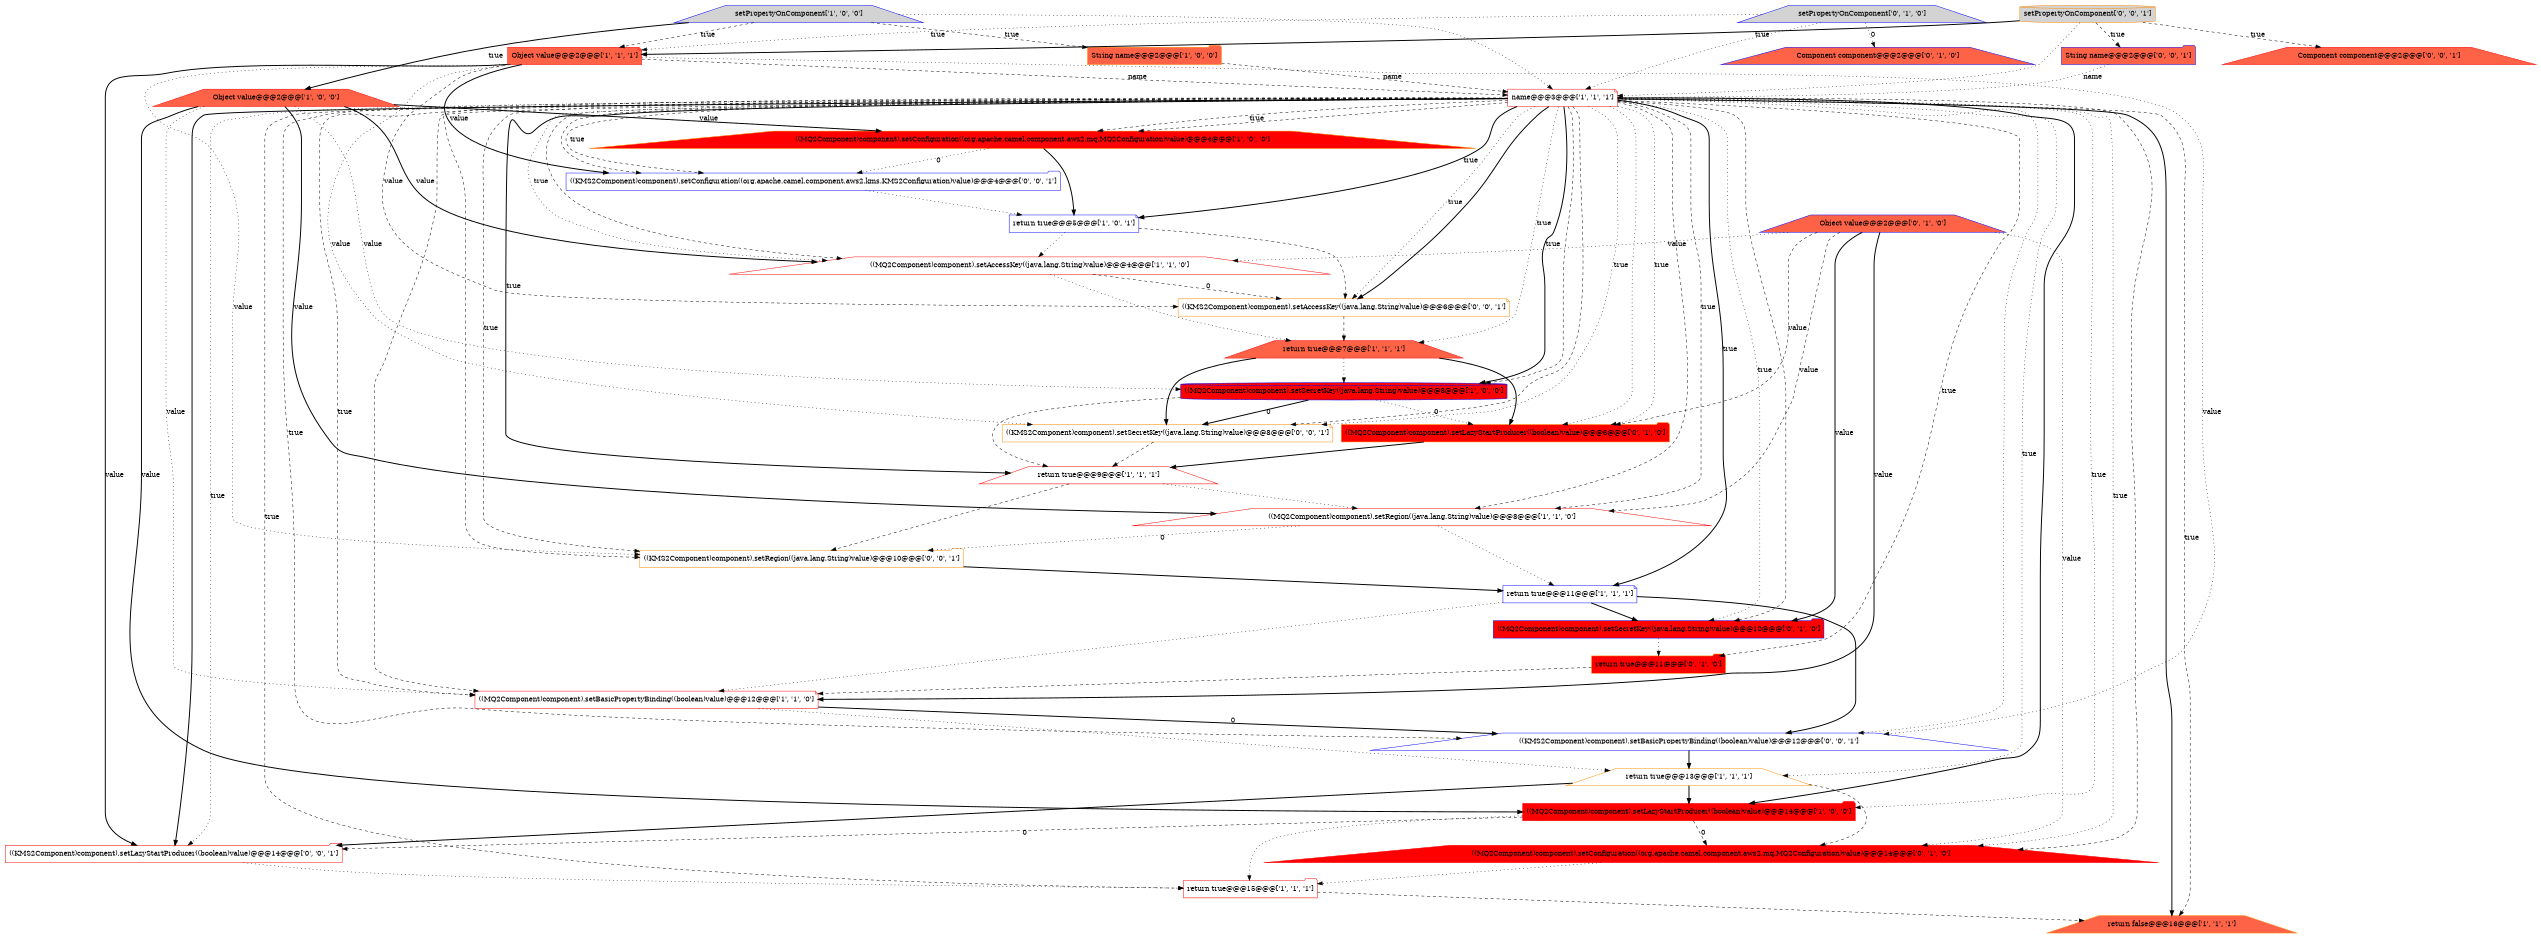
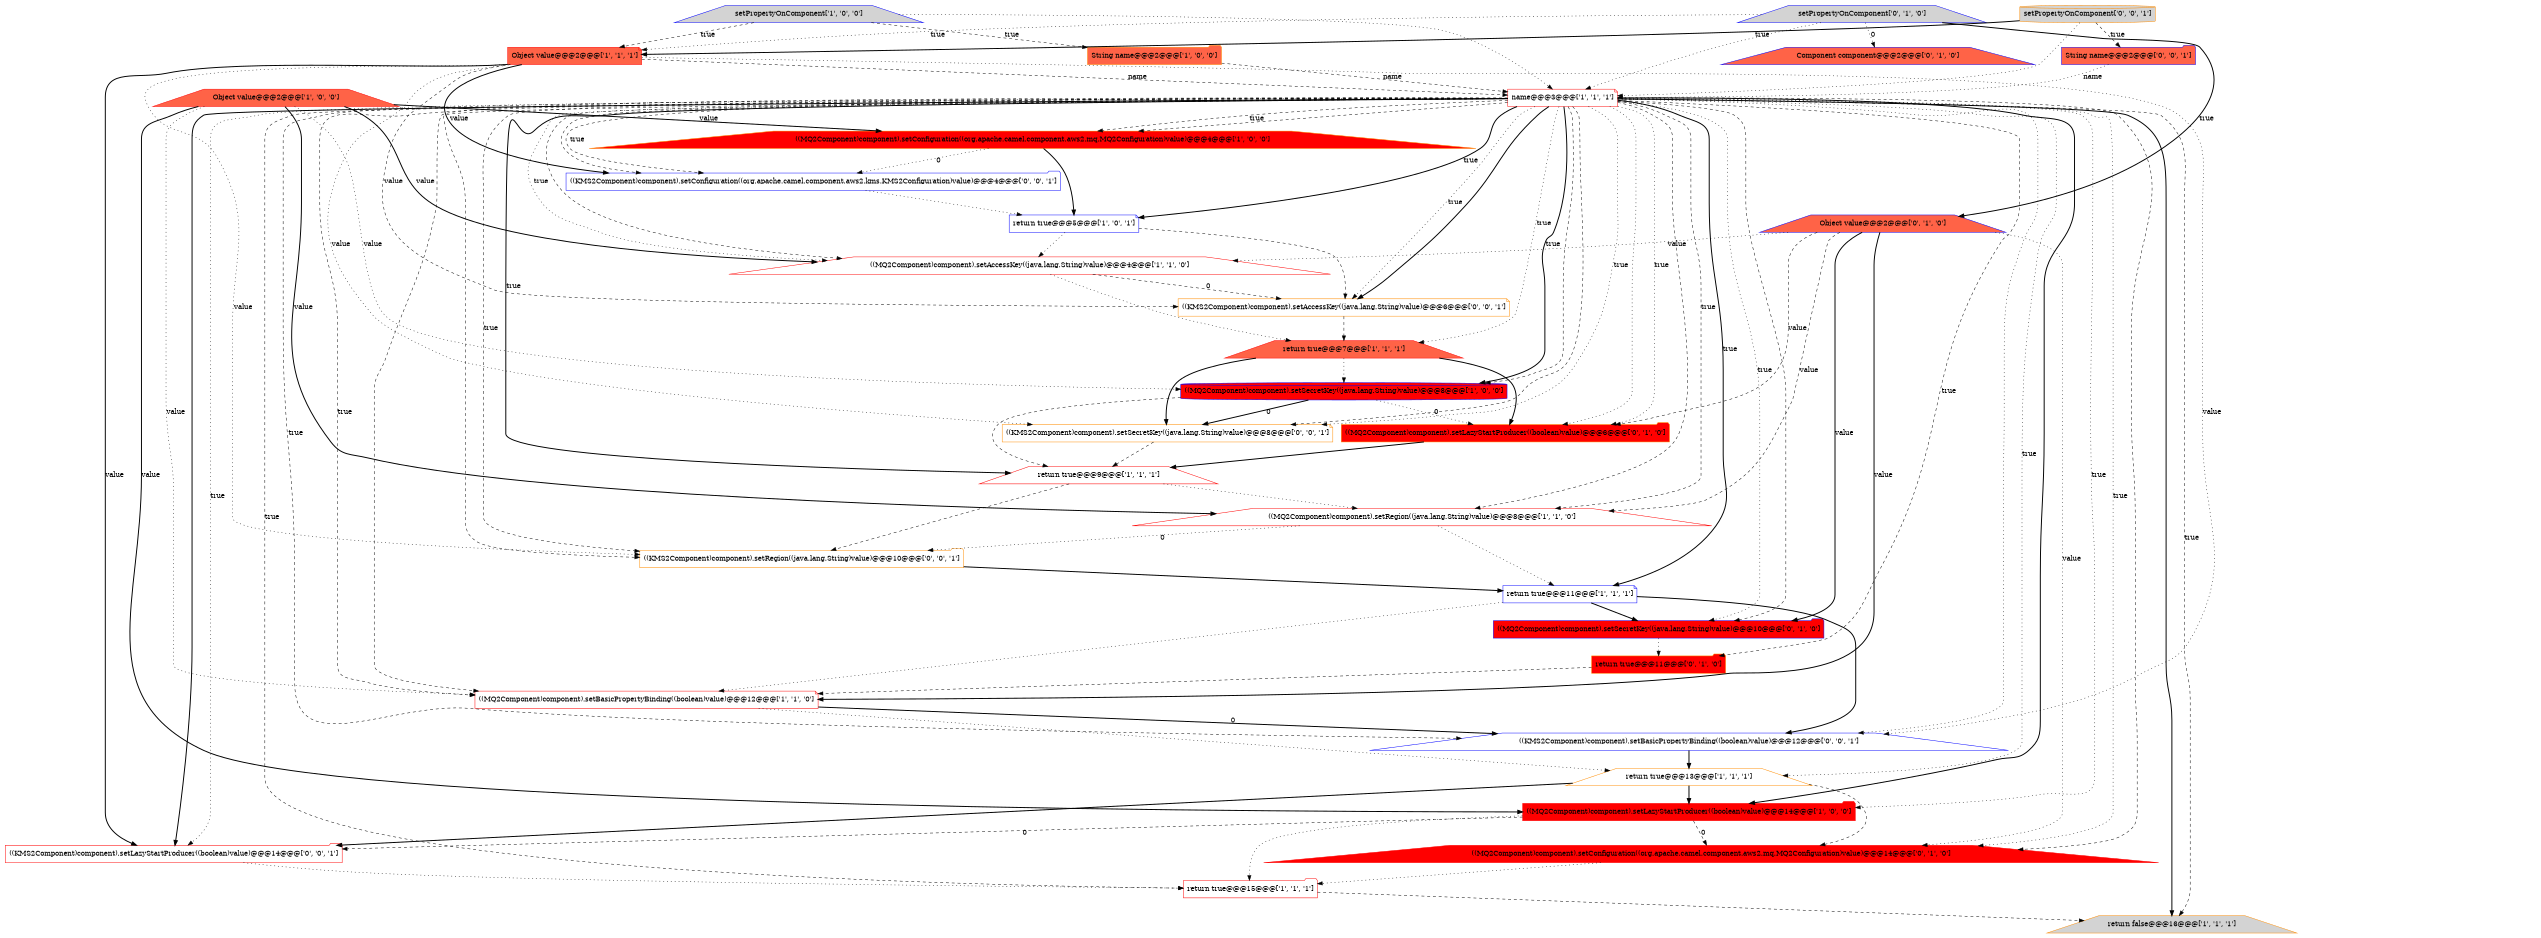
edge "setPropertyOnComponent['1', '0', '0']" -> "Object value@@@2@@@['1', '0', '0']": removed, label "true"
node "Component component@@@2@@@['0', '0', '1']": removed
edge "setPropertyOnComponent['0', '1', '0']" -> "Object value@@@2@@@['0', '1', '0']": added, label "true"
node "return false@@@16@@@['1', '1', '1']": fillcolor tomato -> lightgray
